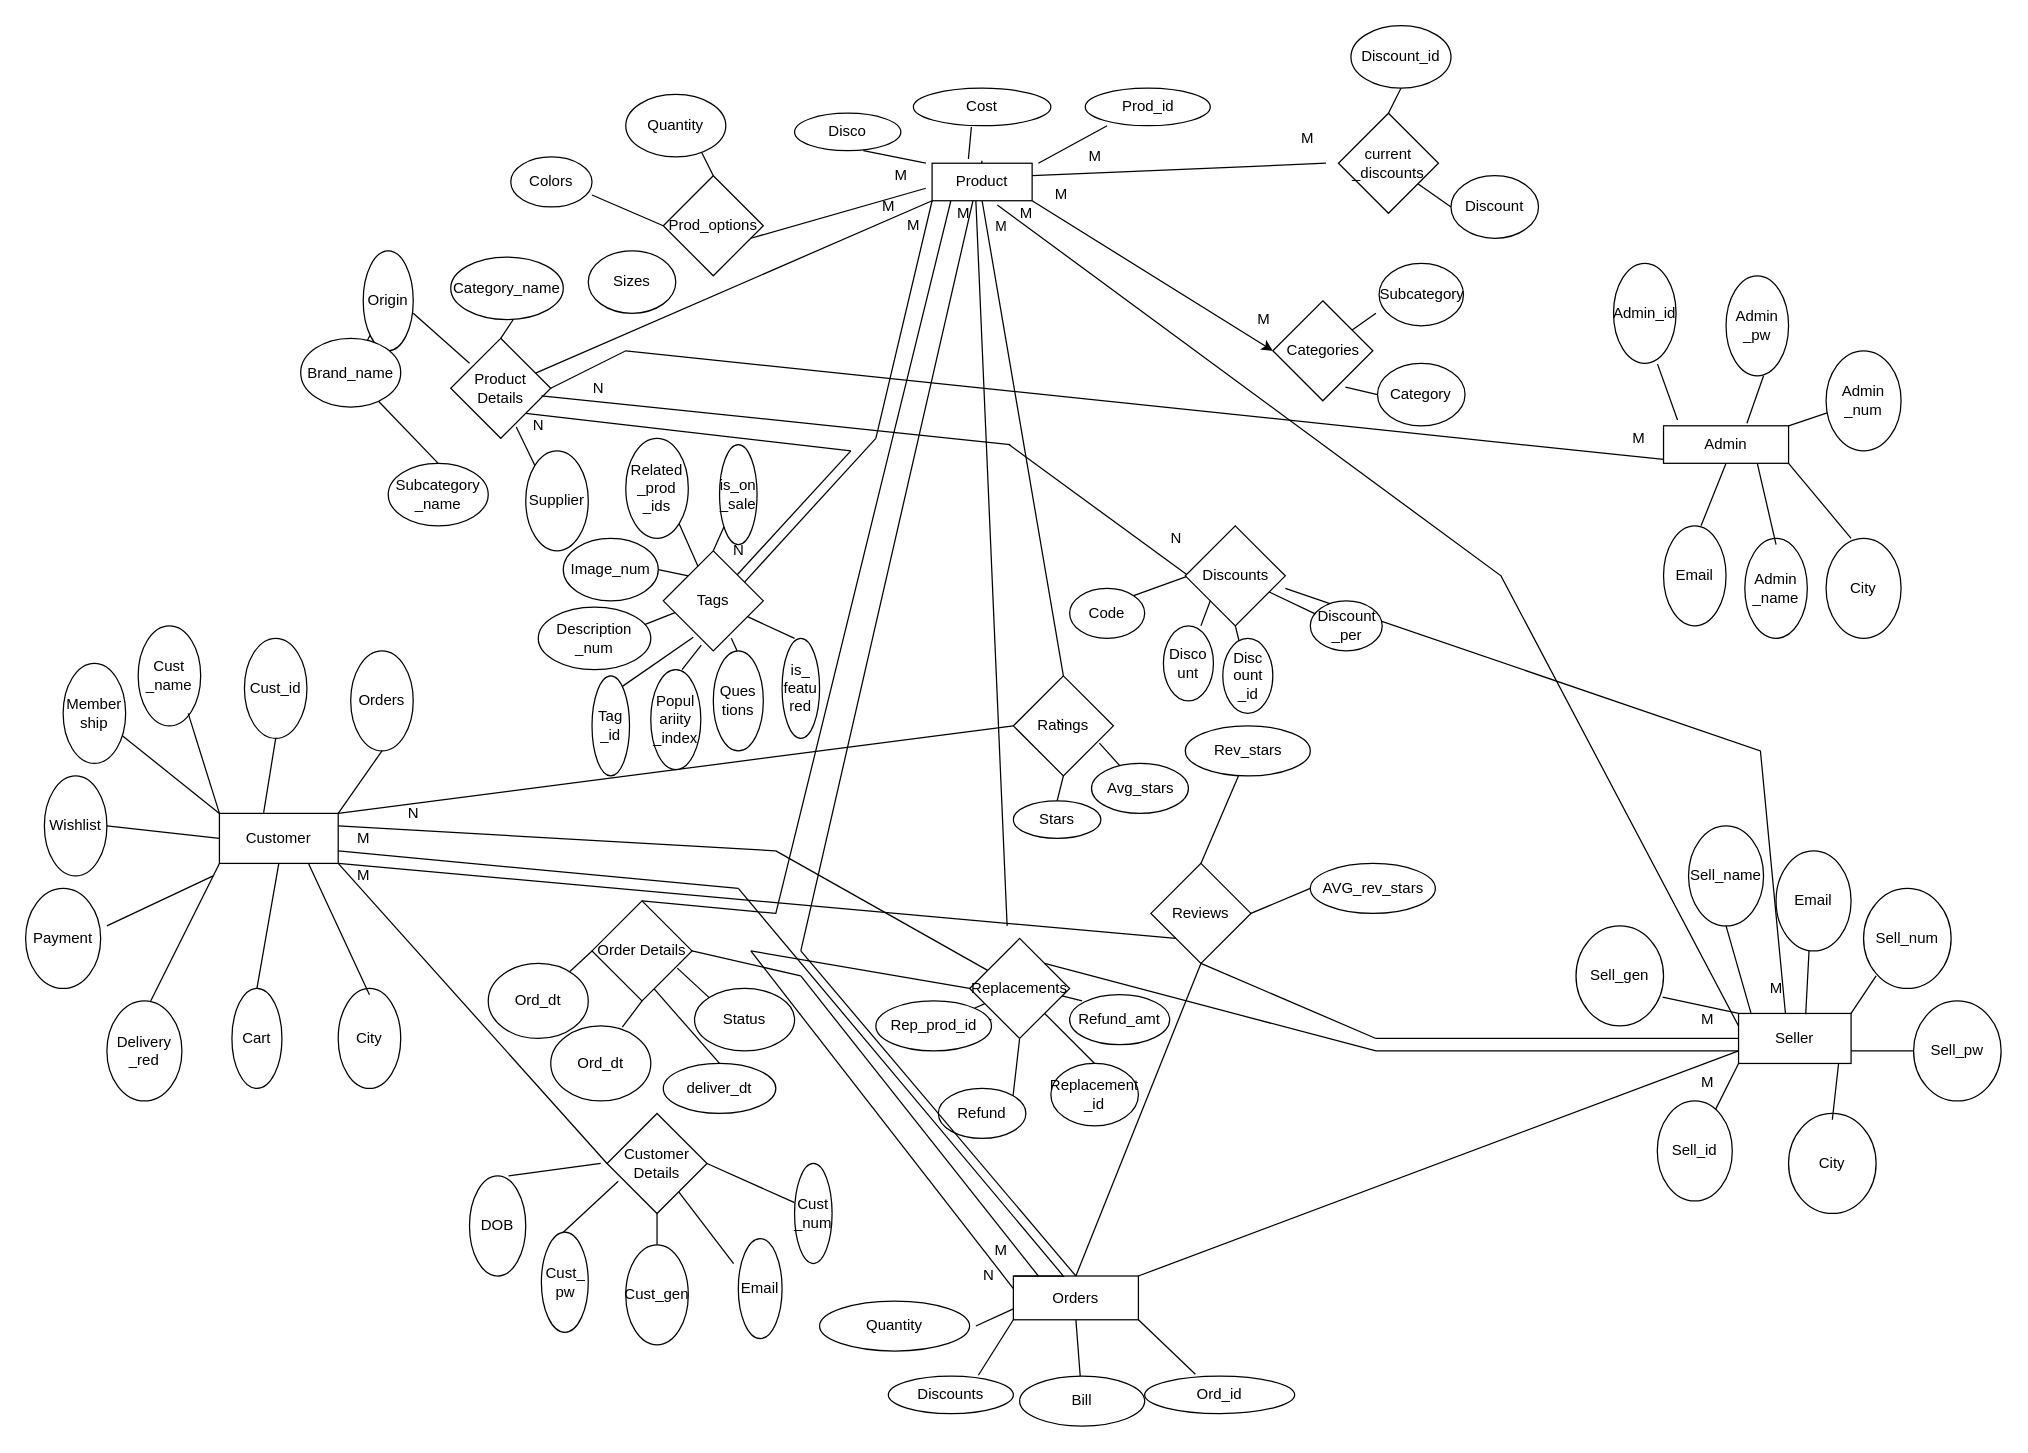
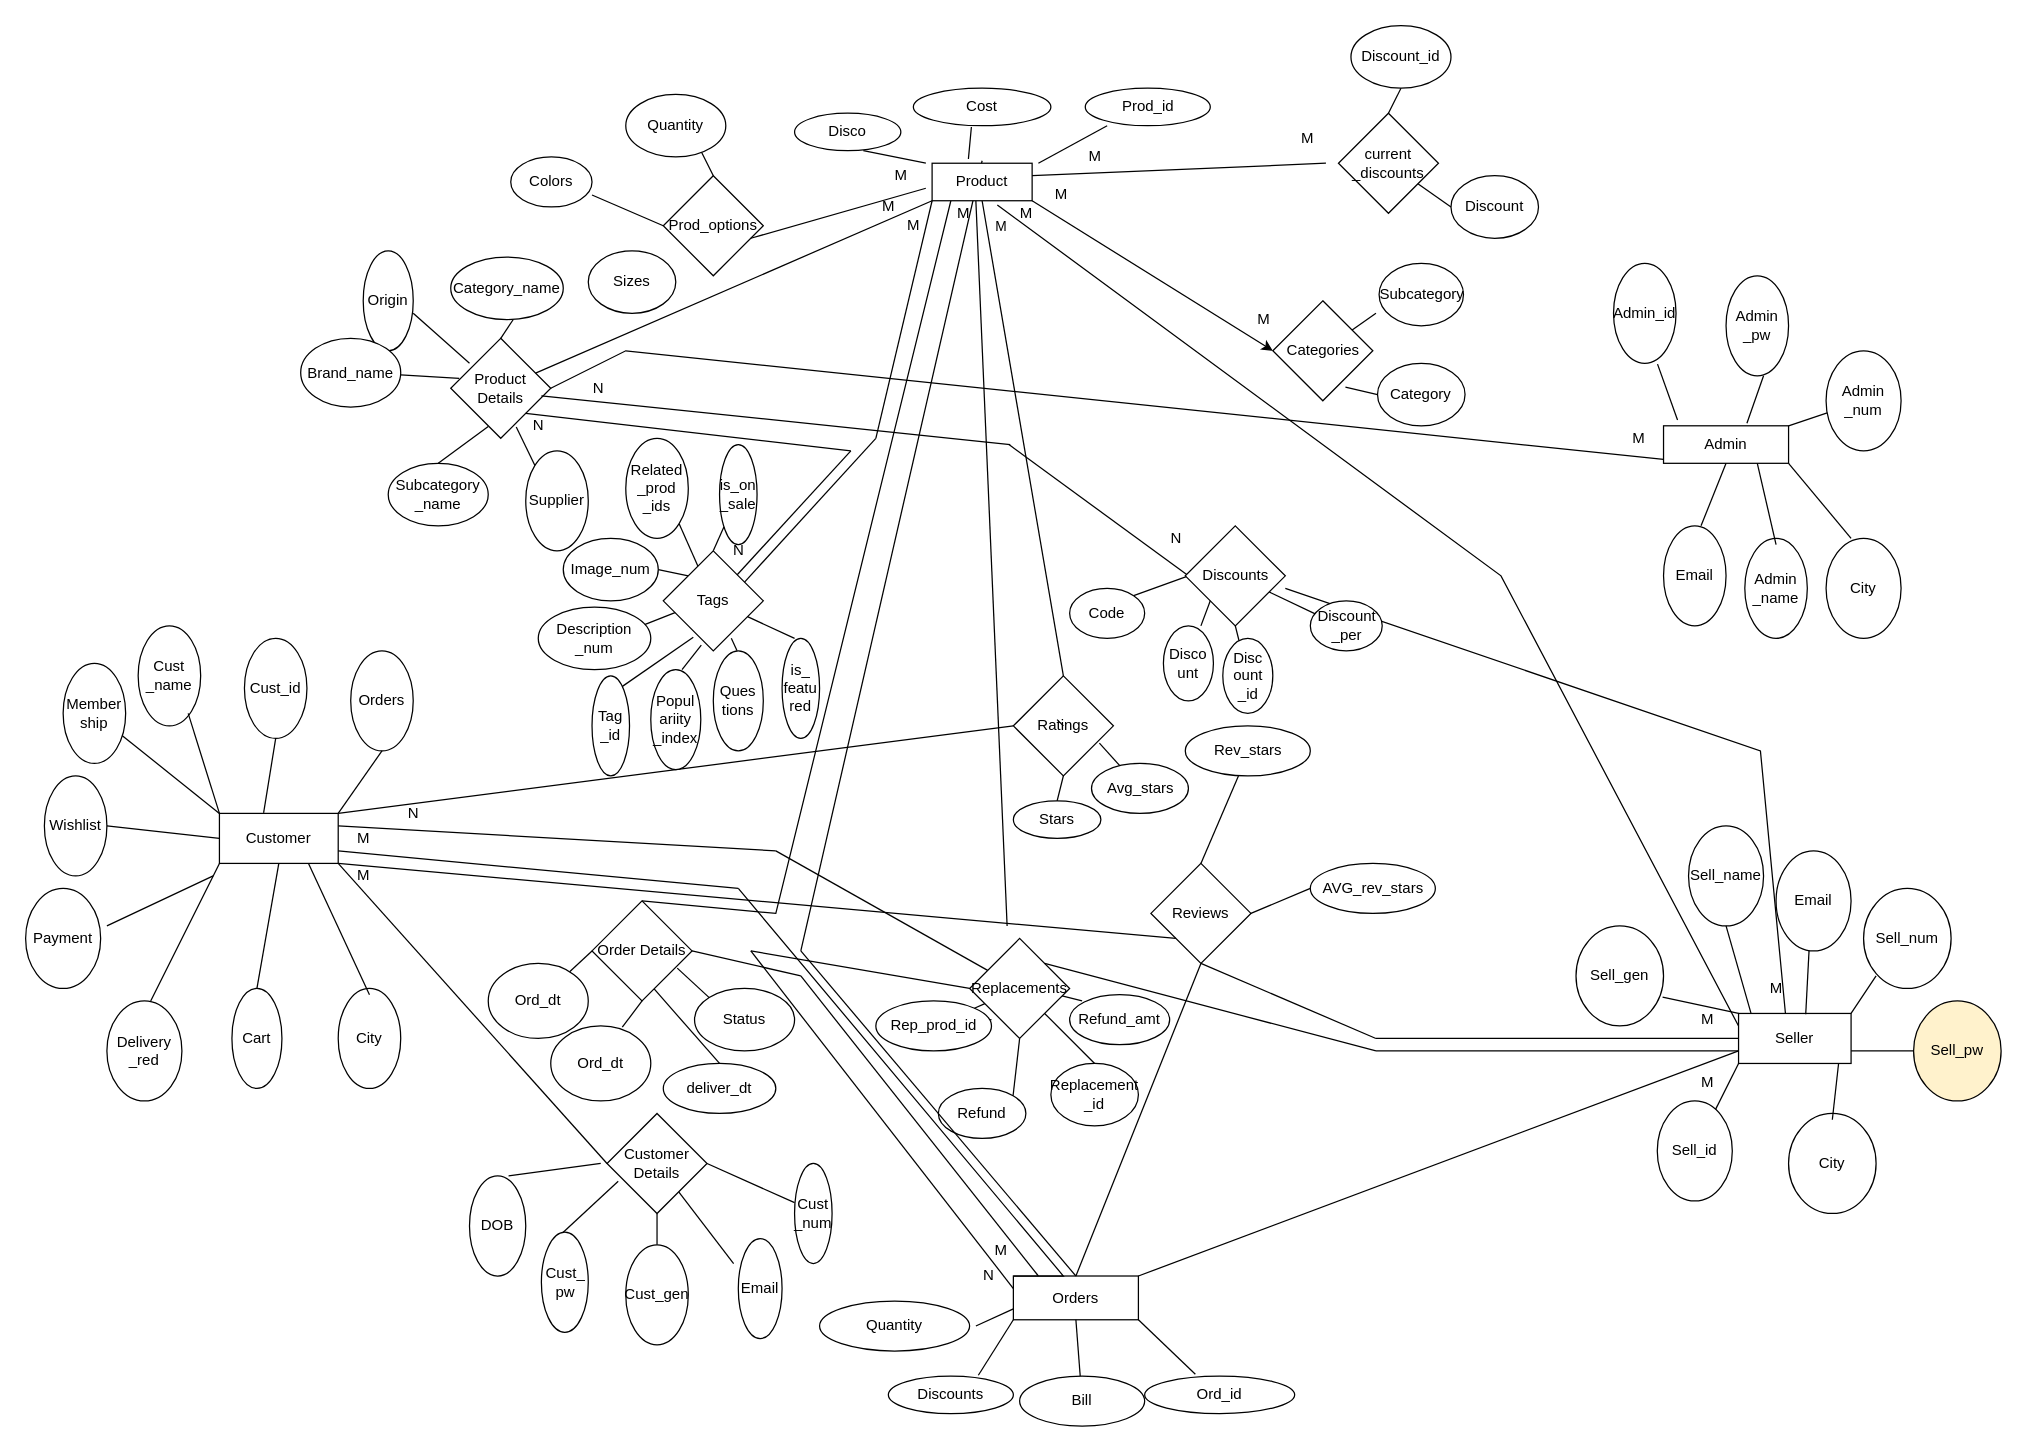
edge "Origin" -- "Brand_name": now "Product Details" -- "Brand_name"
edge "Brand_name" -- "Subcategory _name": now "Product Details" -- "Subcategory _name"
node "Sell_pw": fillcolor #ffffff -> #fff2cc
